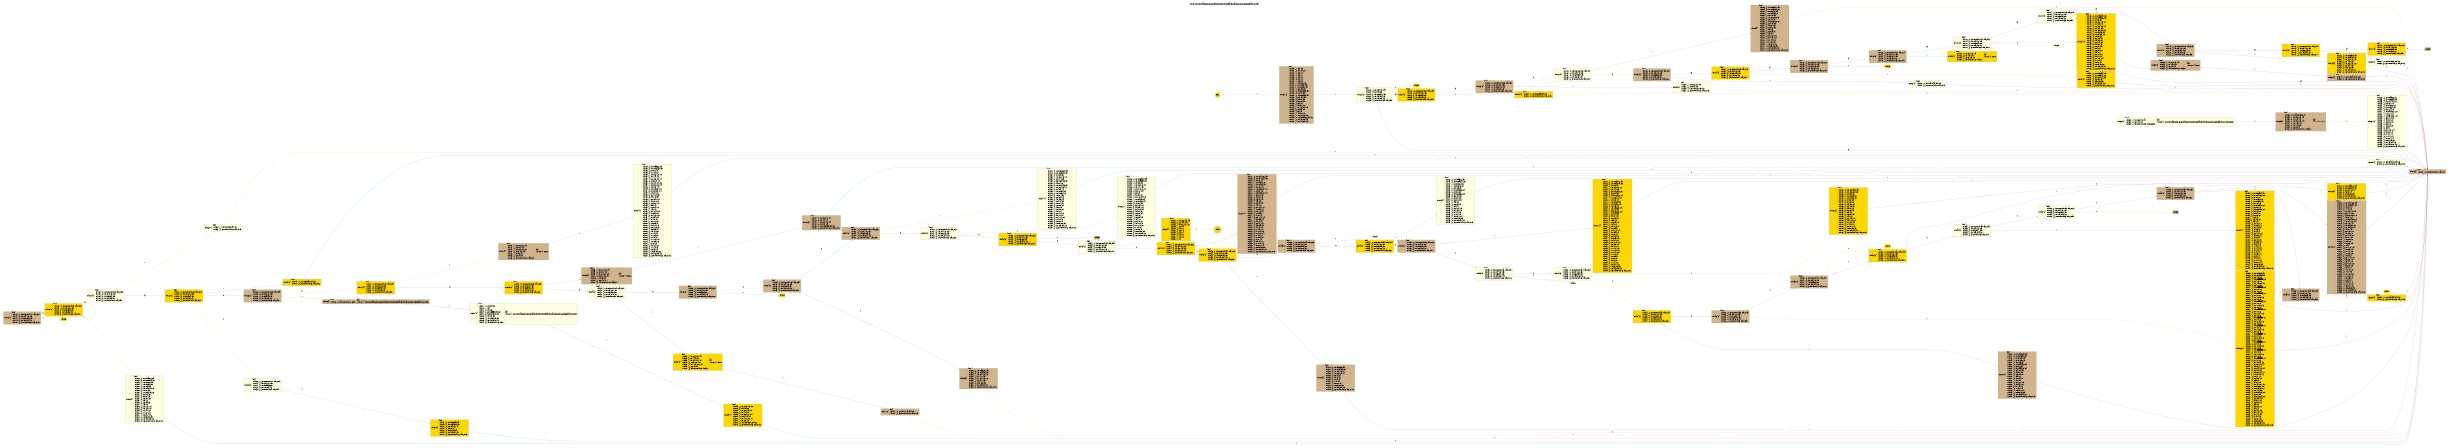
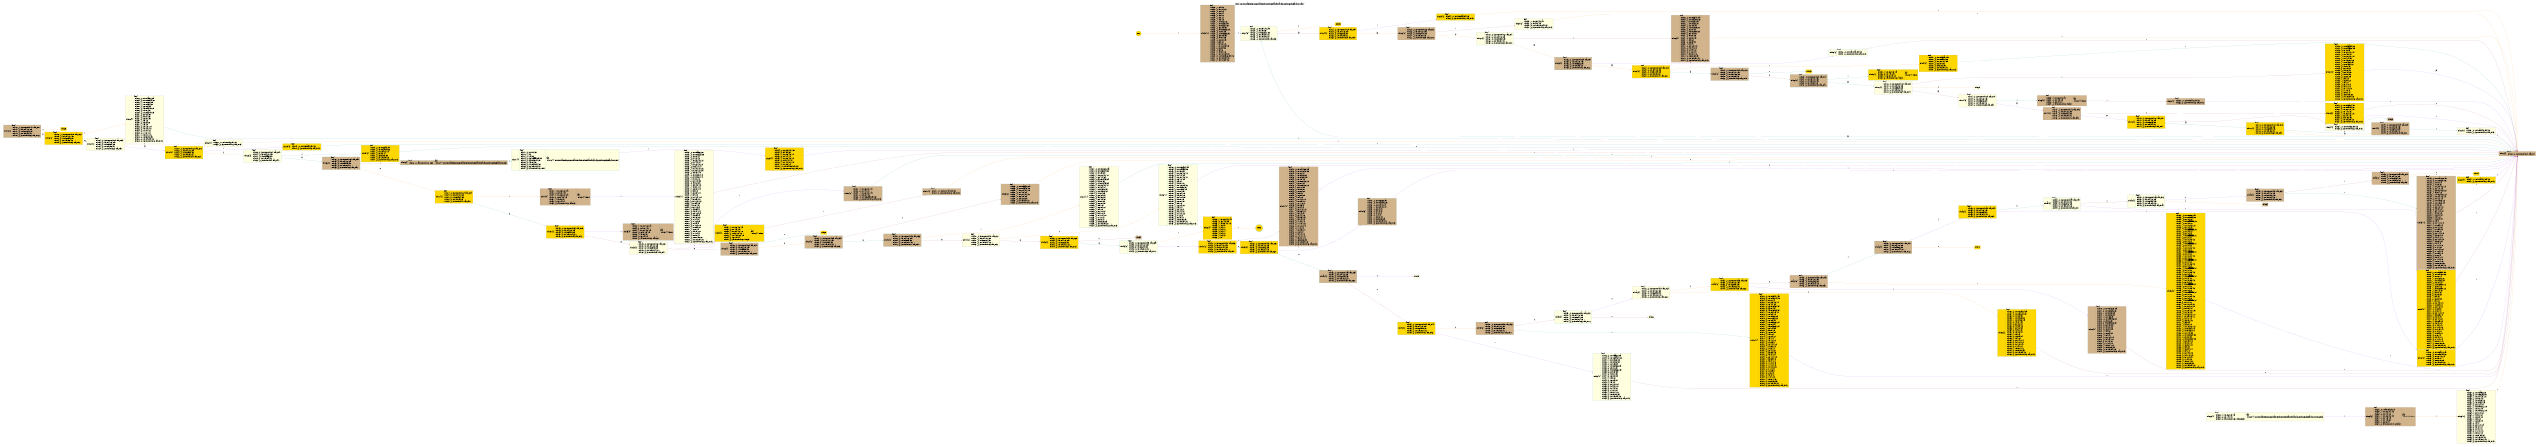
node "0x401794 [28]": added
edge "0x401820 [28]" -> "0x401858 [28]": now "0x40183c [28]" -> "0x401858 [28]"
